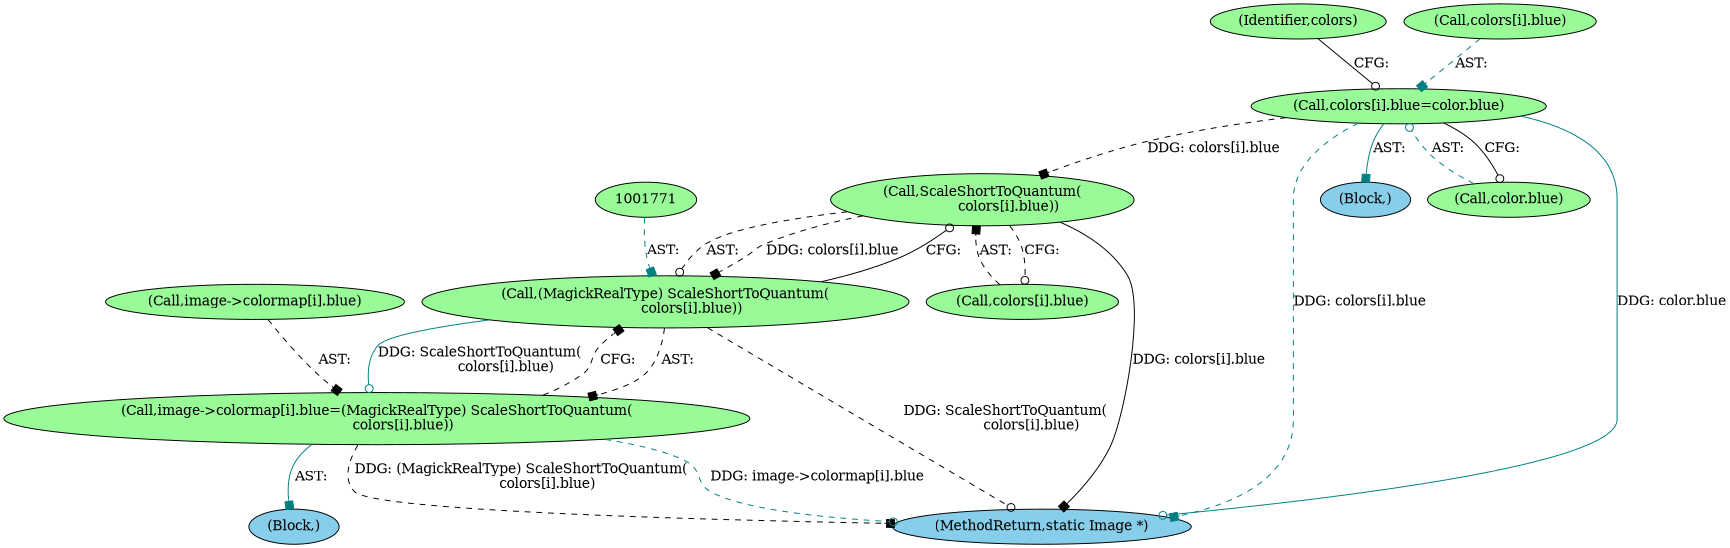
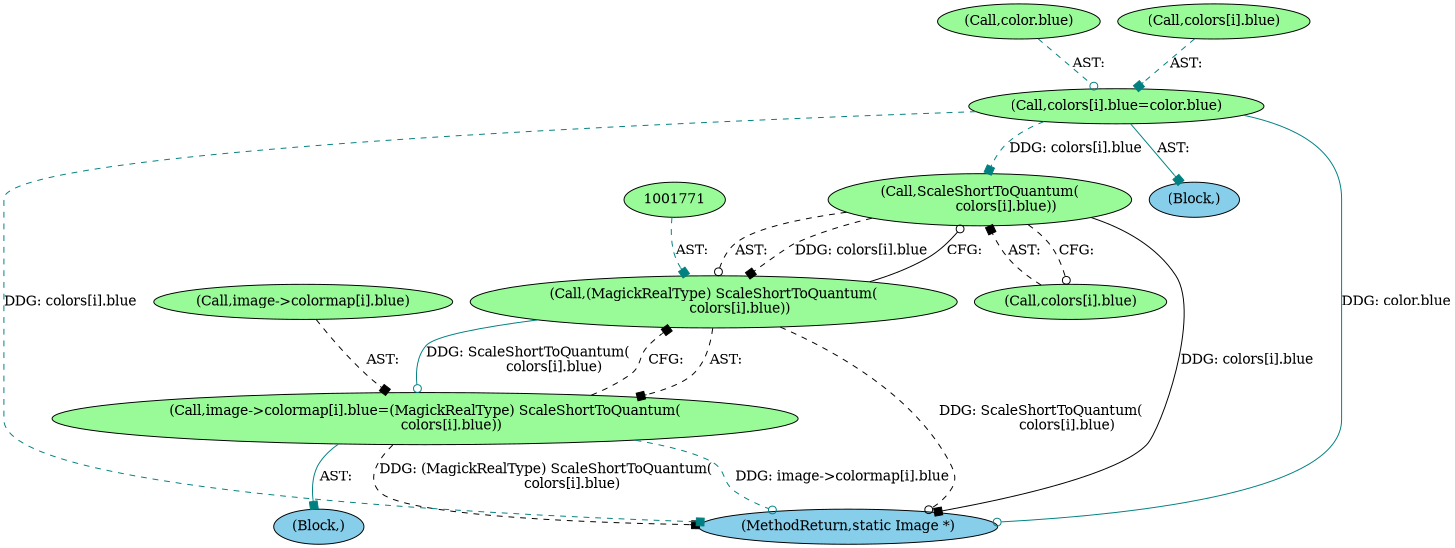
node "(Identifier,colors)": removed
edge "(Call,colors[i].blue=color.blue)" -> "(Call,ScaleShortToQuantum( colors[i].blue))": color black -> teal
edge "(Call,colors[i].blue=color.blue)" -> "(Call,color.blue)": removed, label "CFG:"
